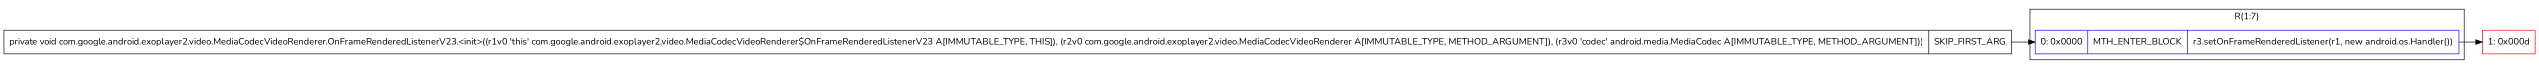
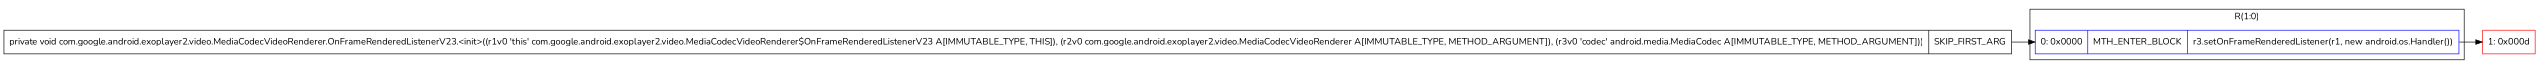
cluster "R(1:7)": label "R(1:7)" -> "R(1:0)"
